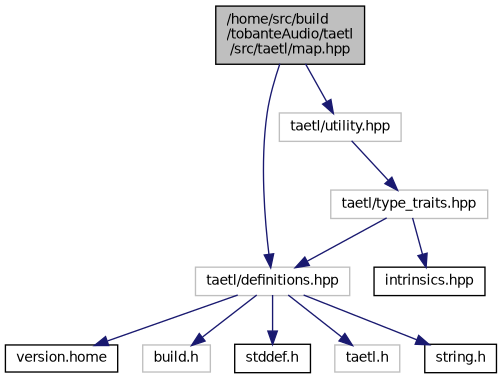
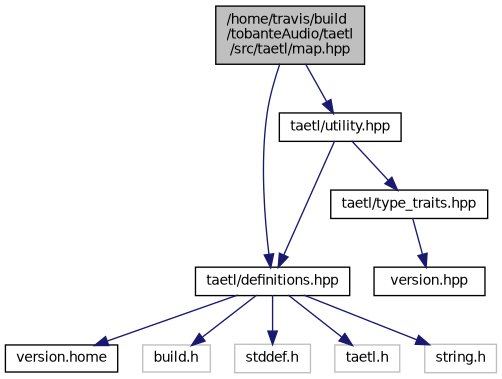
node "/home/src/build /tobanteAudio/taetl /src/taetl/map.hpp": label "/home/src/build /tobanteAudio/taetl /src/taetl/map.hpp" -> "/home/travis/build /tobanteAudio/taetl /src/taetl/map.hpp"
node "taetl/utility.hpp": color grey75 -> black
node "taetl/type_traits.hpp": color grey75 -> black
edge "taetl/type_traits.hpp" -> "taetl/definitions.hpp": now "taetl/utility.hpp" -> "taetl/definitions.hpp"
node "taetl/definitions.hpp": color grey75 -> black
node "intrinsics.hpp": label "intrinsics.hpp" -> "version.hpp"
node "stddef.h": color black -> grey75
node "string.h": color black -> grey75
